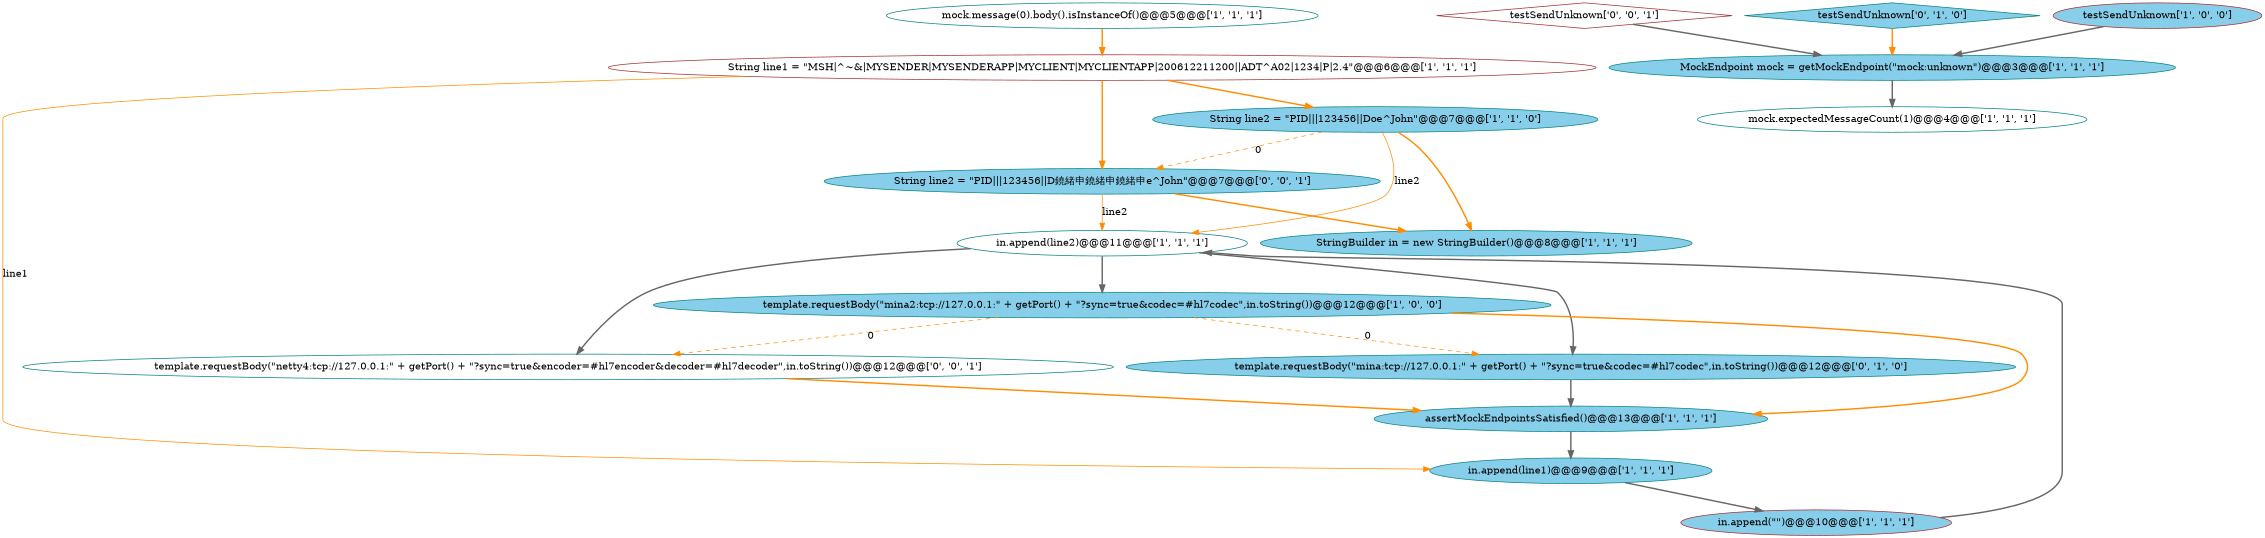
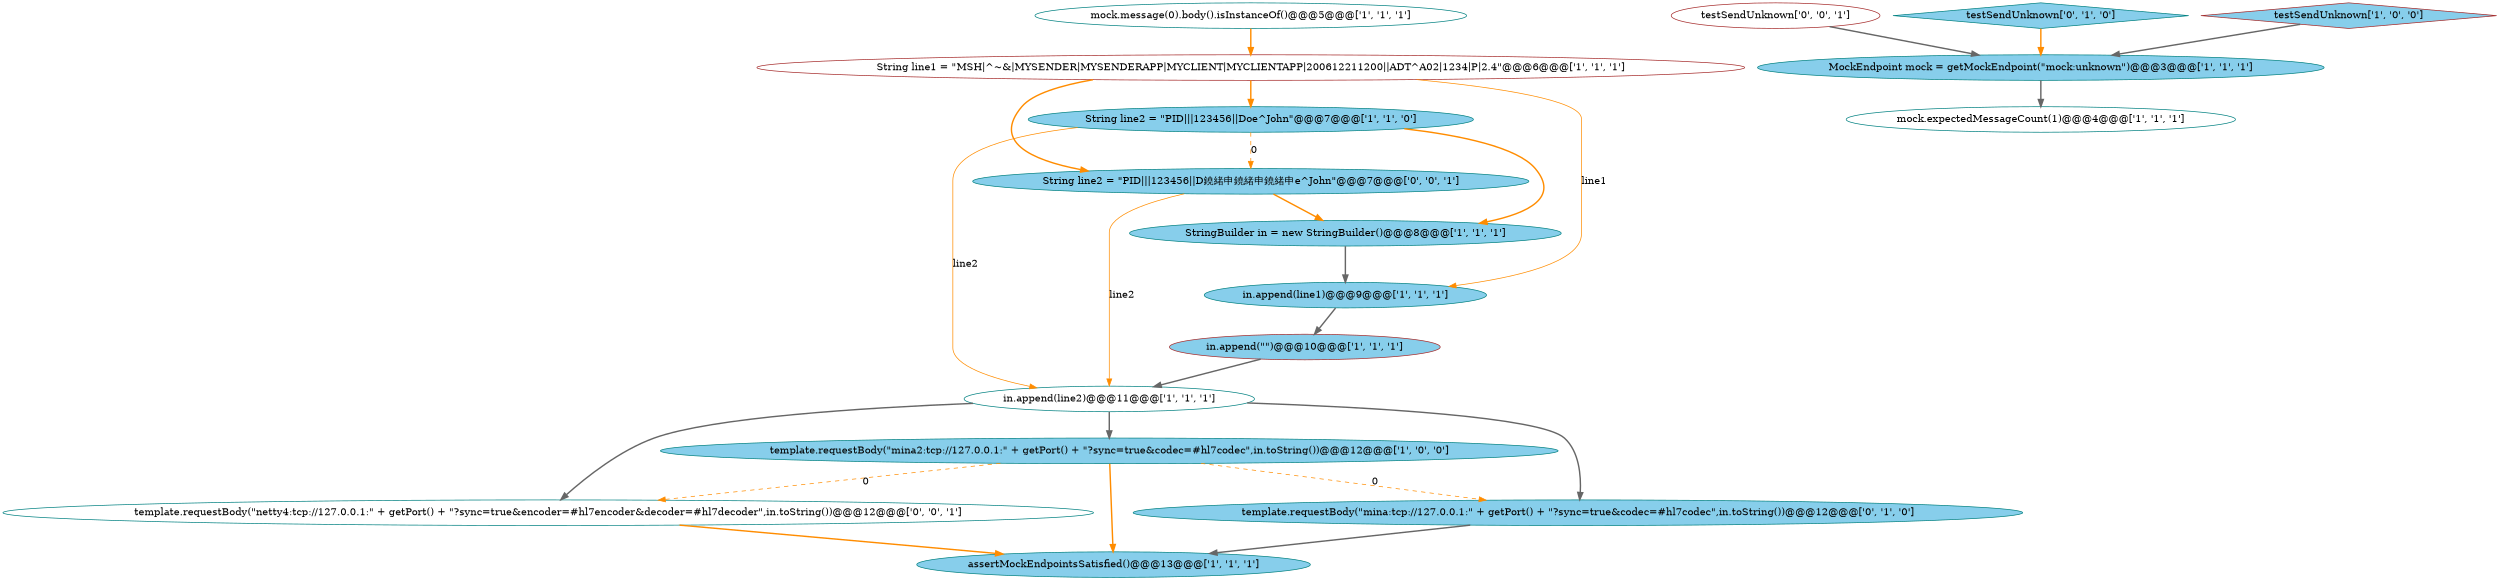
node "testSendUnknown['0', '0', '1']": shape diamond -> ellipse
node "testSendUnknown['1', '0', '0']": shape ellipse -> diamond
edge "assertMockEndpointsSatisfied()@@@13@@@['1', '1', '1']" -> "in.append(line1)@@@9@@@['1', '1', '1']": now "StringBuilder in = new StringBuilder()@@@8@@@['1', '1', '1']" -> "in.append(line1)@@@9@@@['1', '1', '1']"
